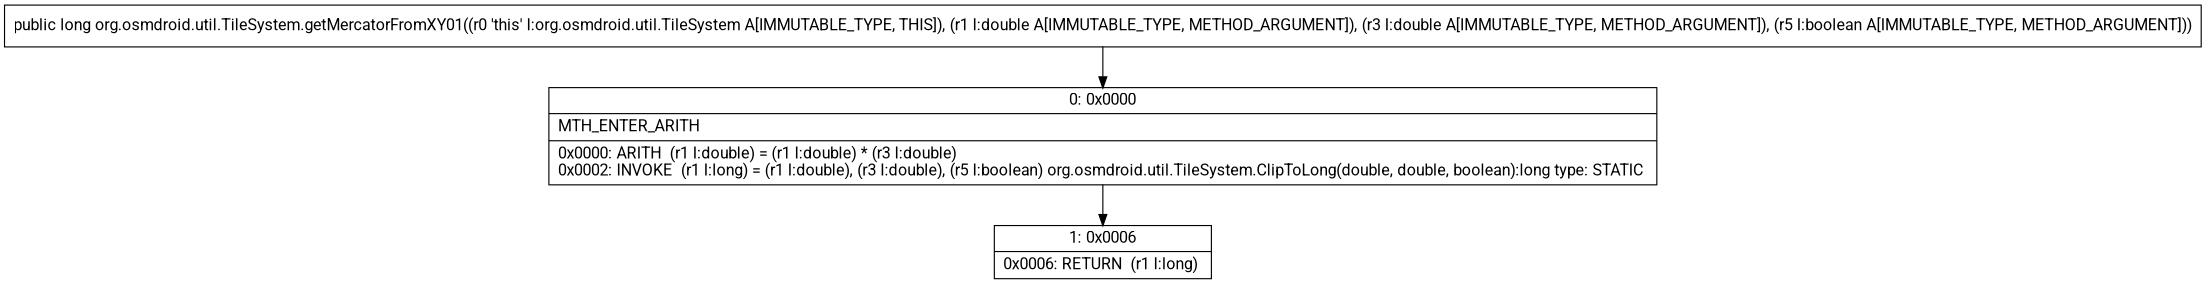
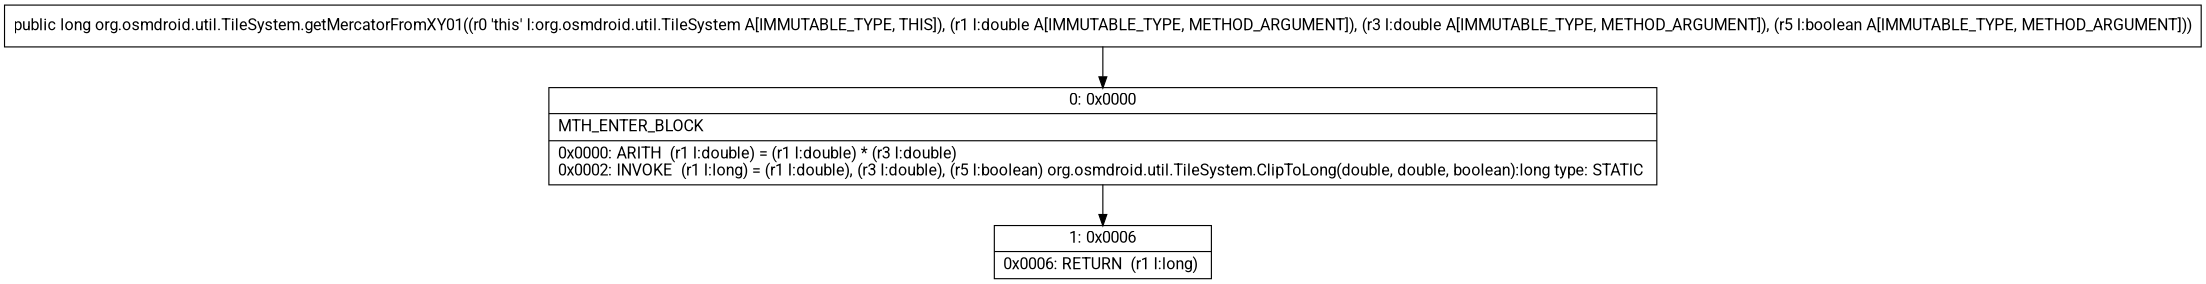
node "0: 0x0000": text "MTH_ENTER_ARITH" -> "MTH_ENTER_BLOCK"
